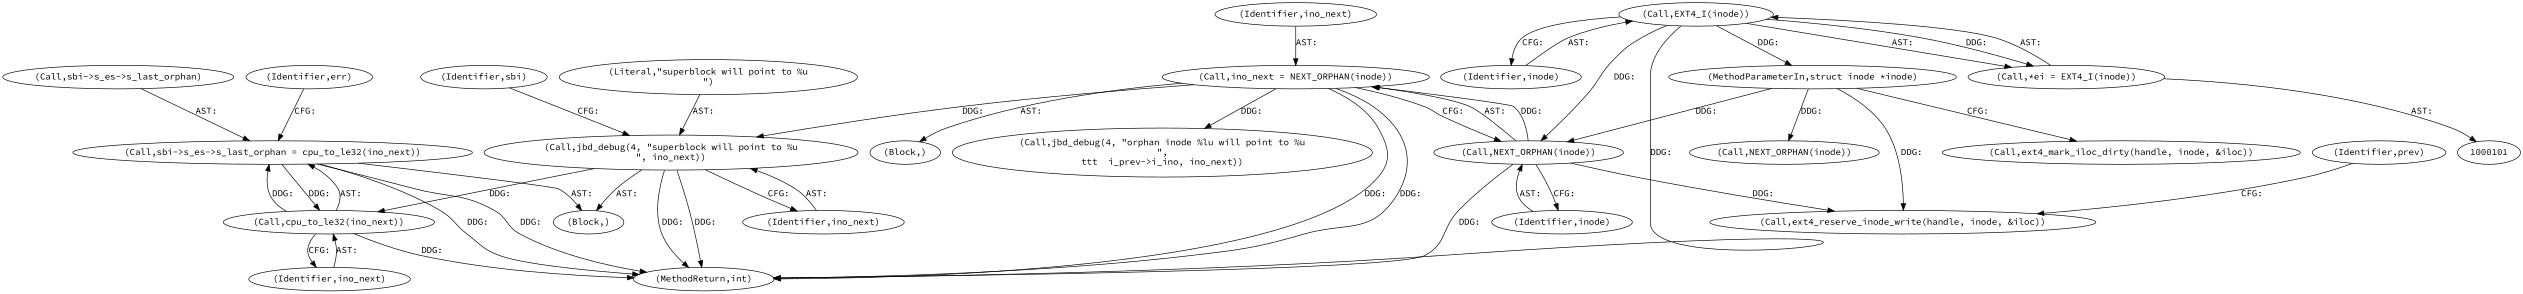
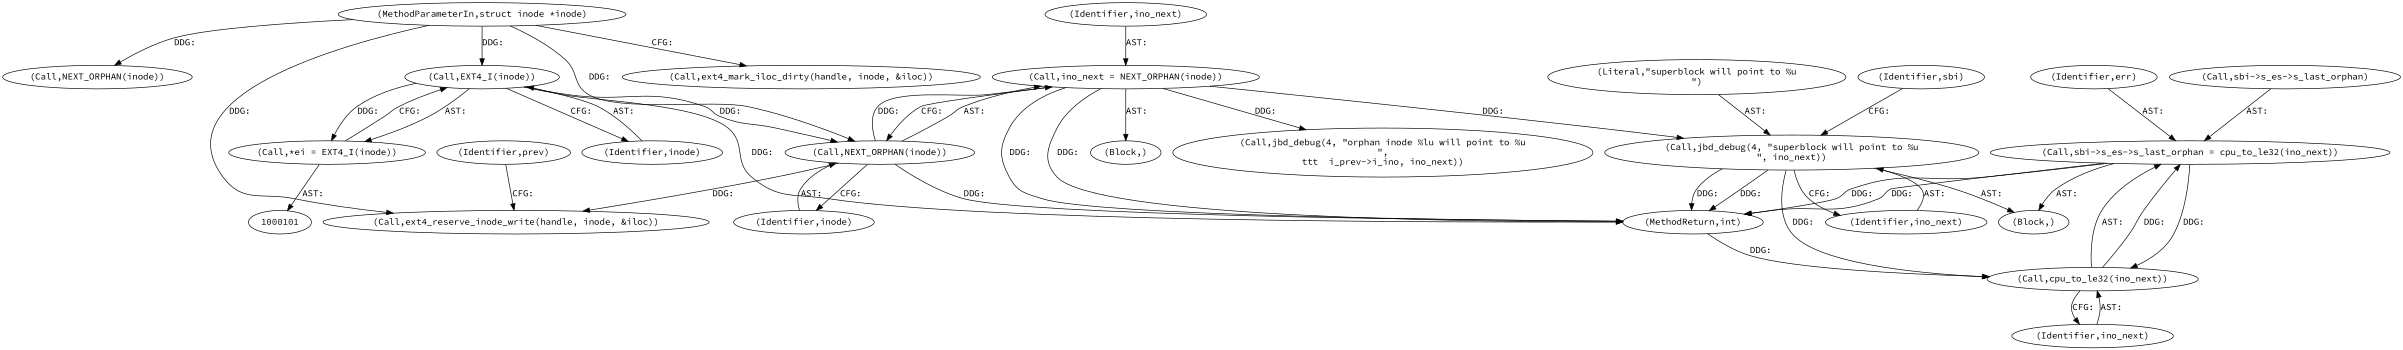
edge "(Call,*ei = EXT4_I(inode))" -> "(Call,EXT4_I(inode))": label "AST: " -> "CFG: "
edge "(Call,EXT4_I(inode))" -> "(MethodParameterIn,struct inode *inode)": reversed
edge "(Identifier,err)" -> "(Call,sbi->s_es->s_last_orphan = cpu_to_le32(ino_next))": label "CFG: " -> "AST: "
edge "(Call,cpu_to_le32(ino_next))" -> "(MethodReturn,int)": reversed
